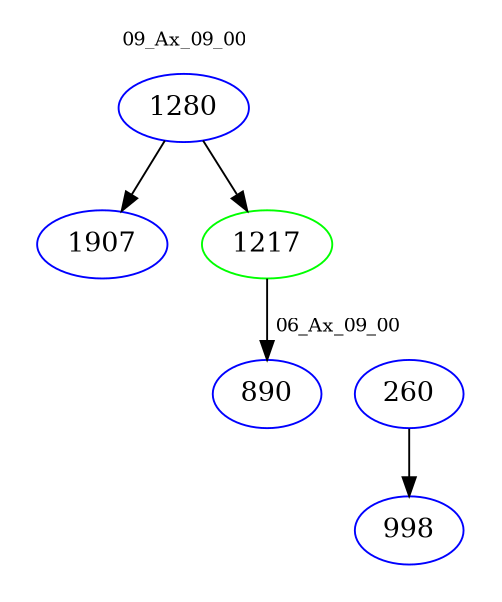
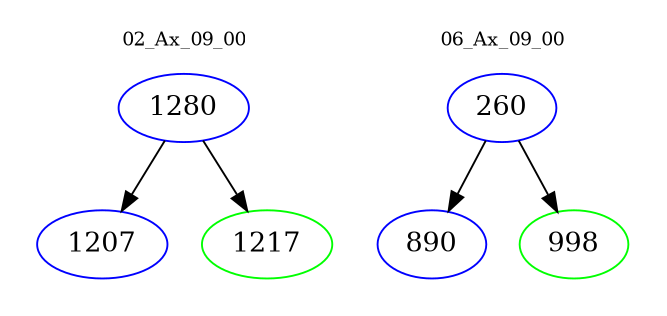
cluster "09_Ax_09_00": label "09_Ax_09_00" -> "02_Ax_09_00"
node "1907": label "1907" -> "1207"
edge "1217" -> "890": now "260" -> "890"
node "998": color blue -> green
